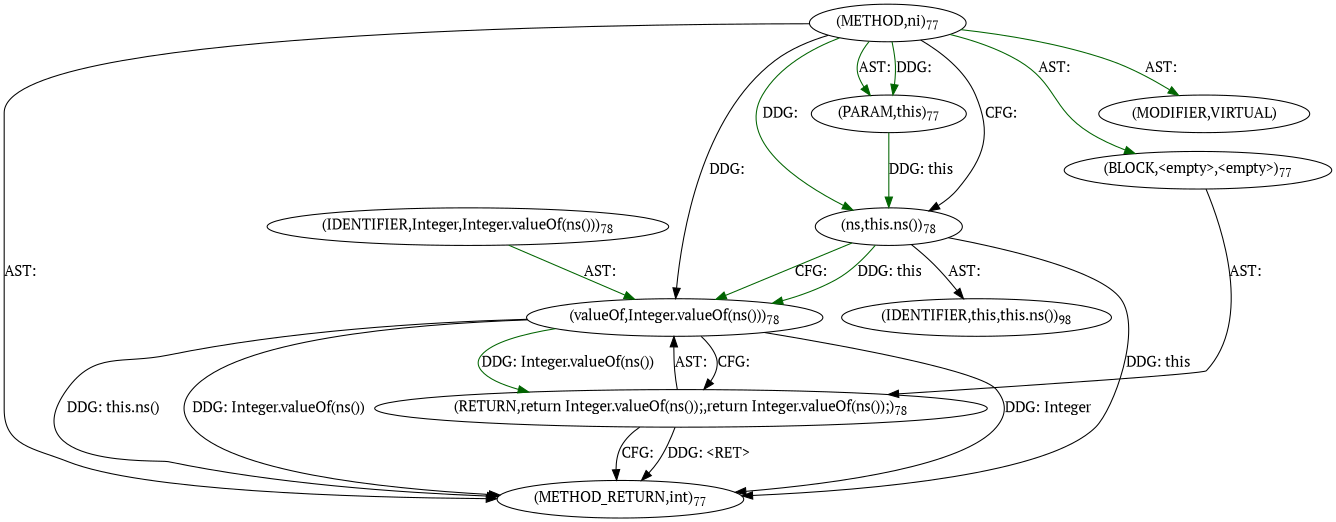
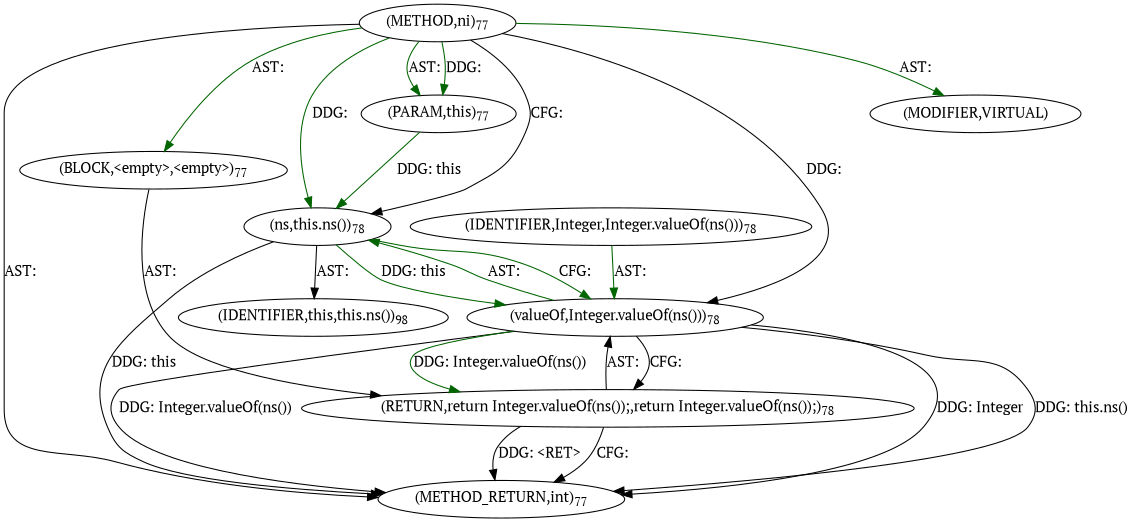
edge "(valueOf,Integer.valueOf(ns()))" -> "(ns,this.ns())": added, label "AST:"
